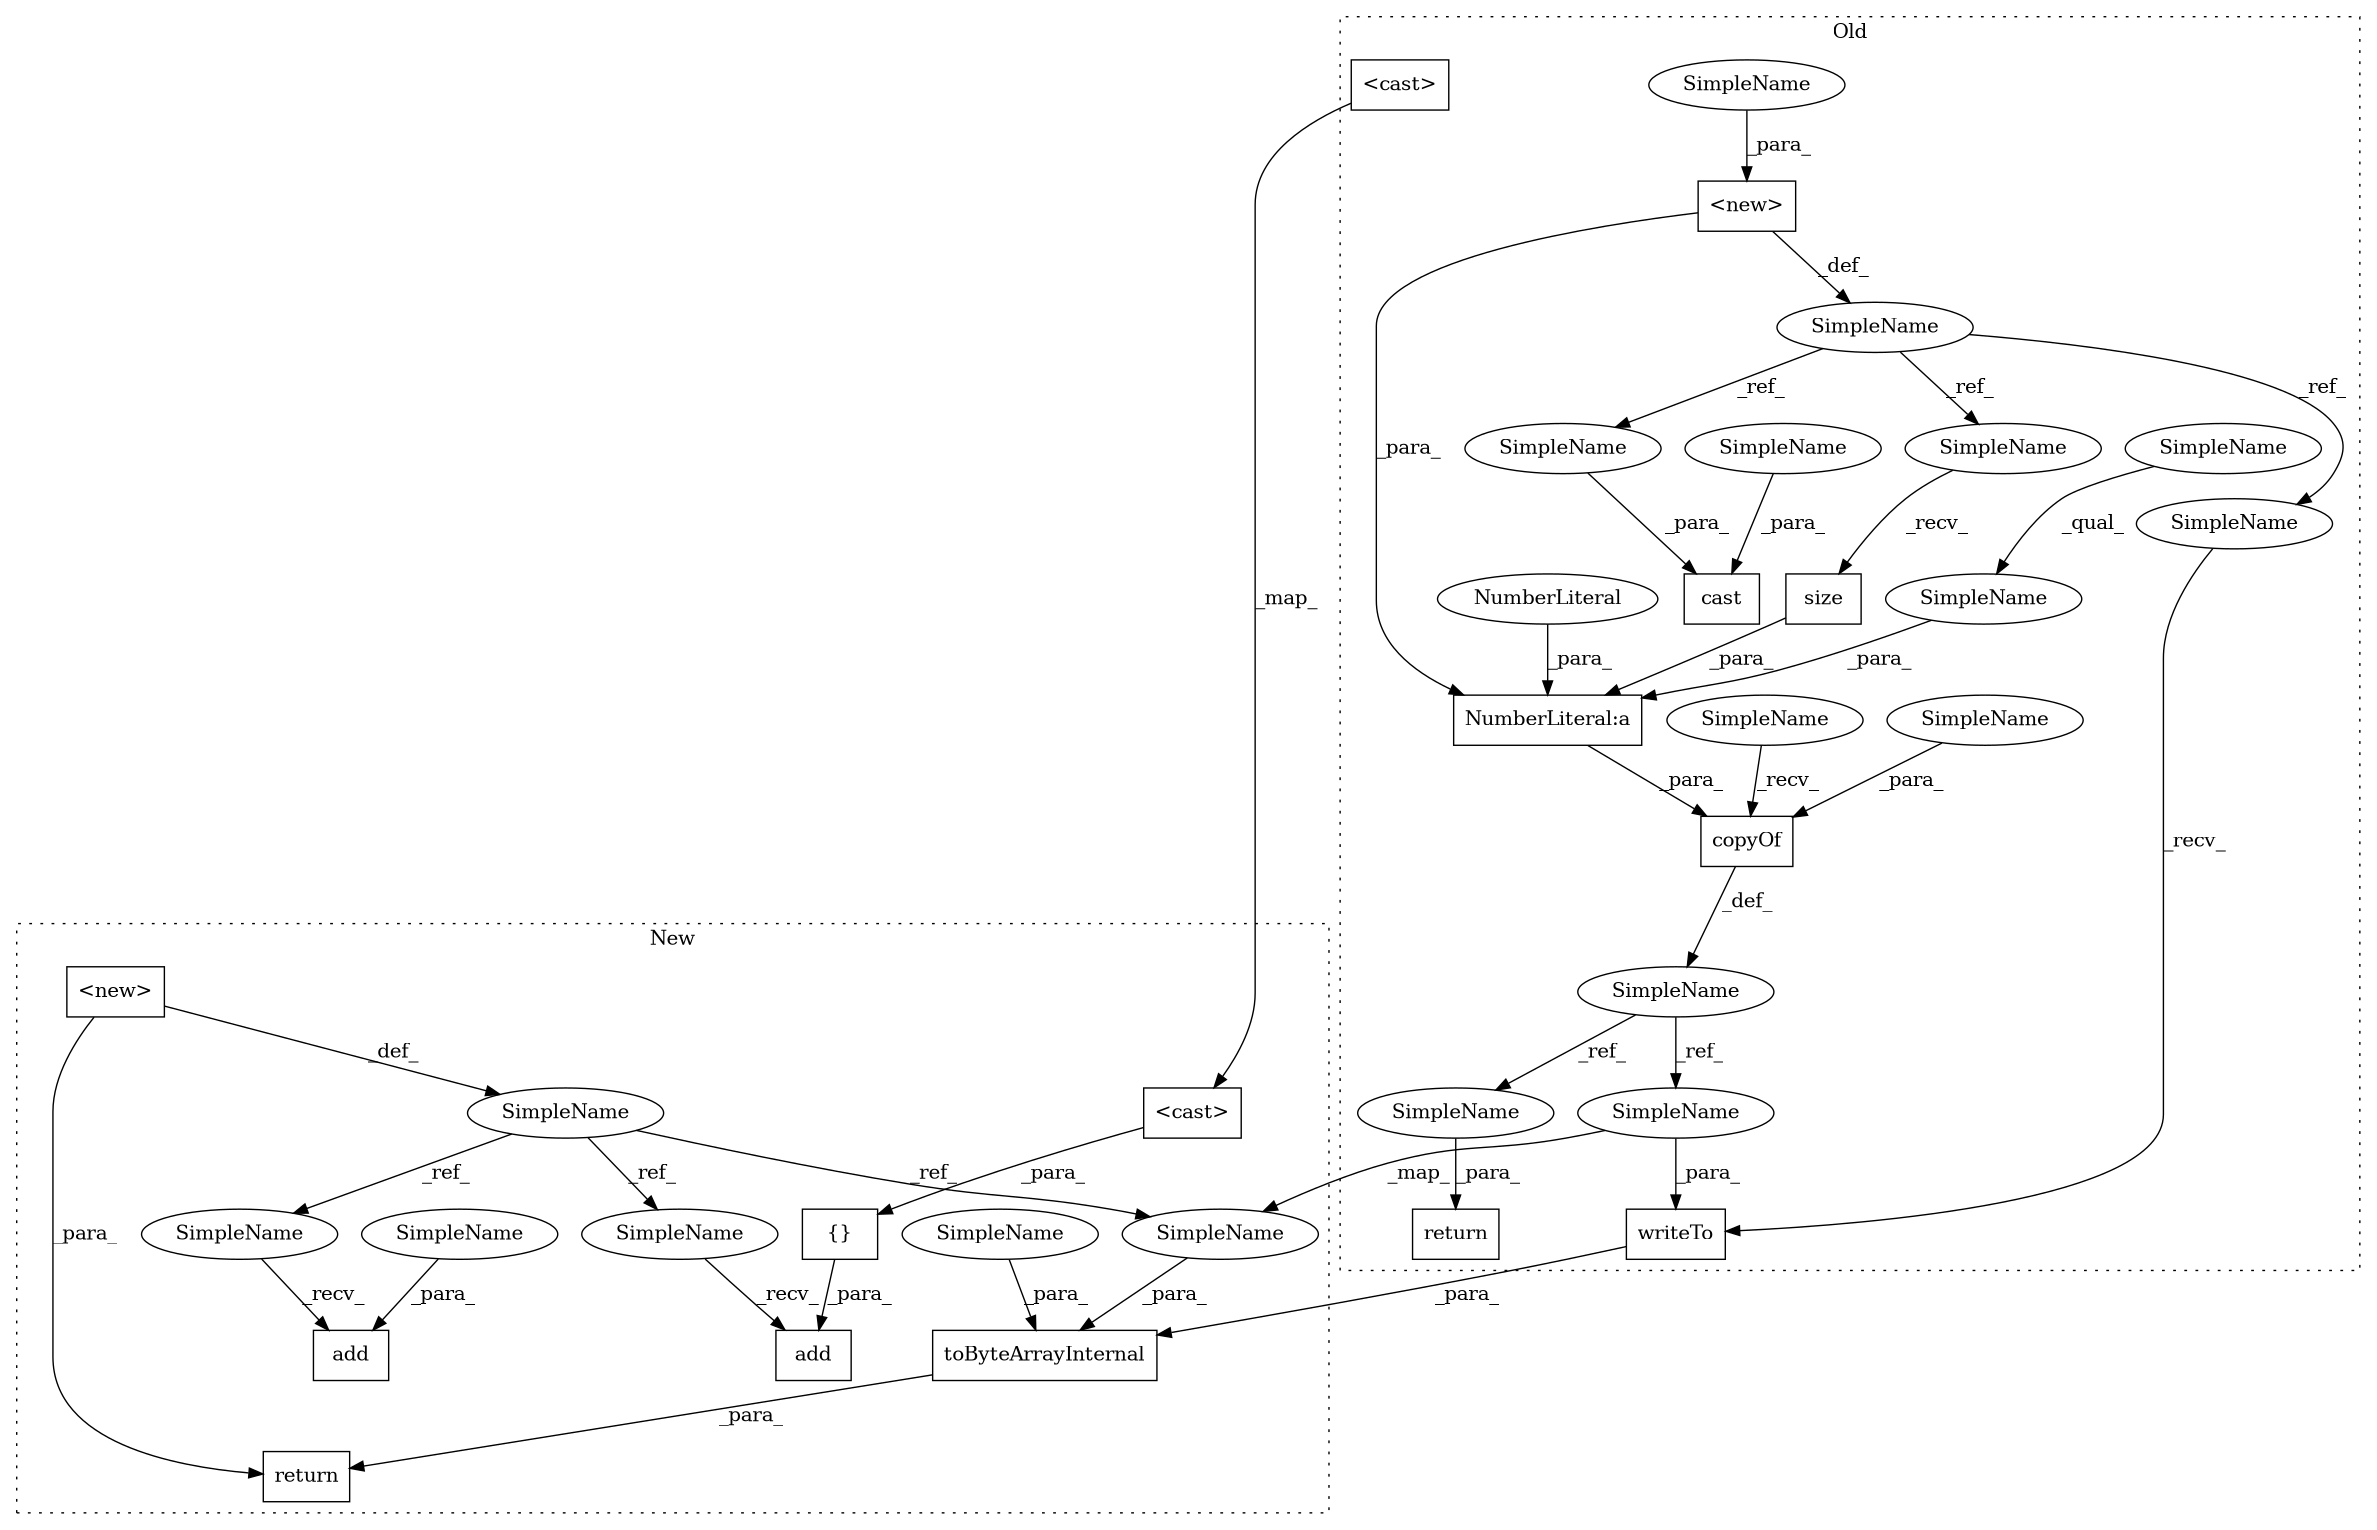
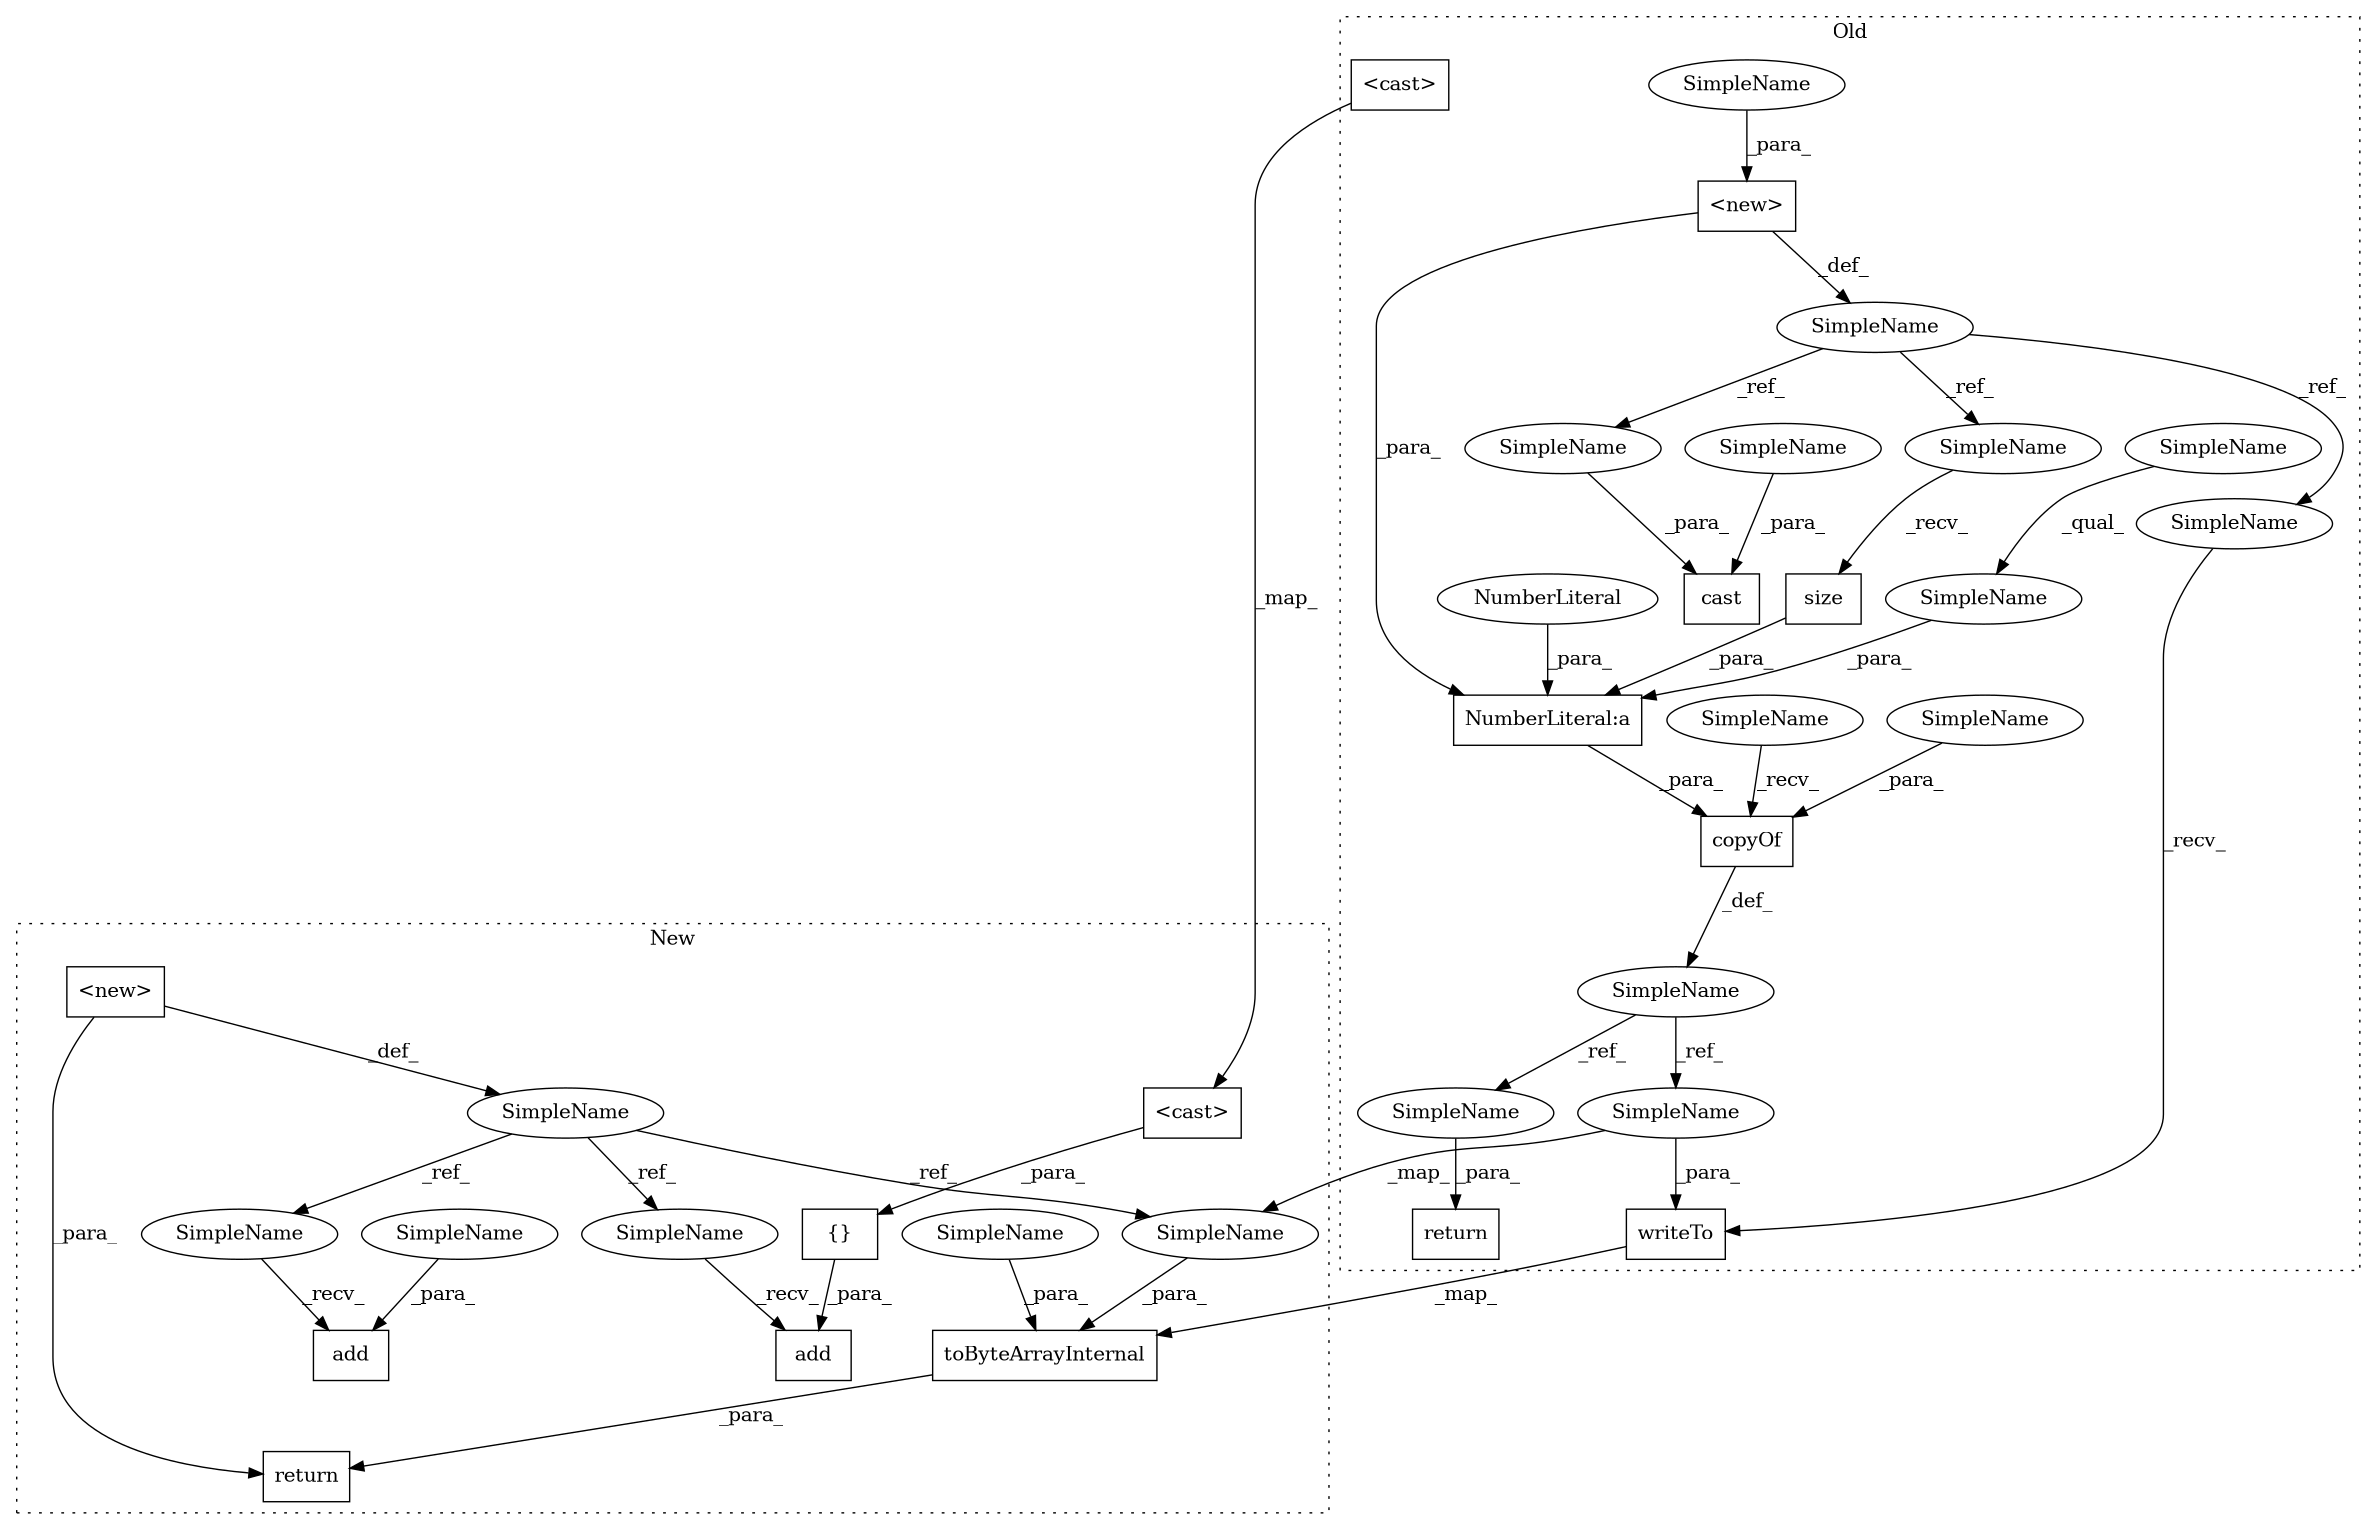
edge "writeTo" -> "toByteArrayInternal": label "_para_" -> "_map_"
